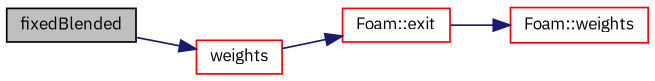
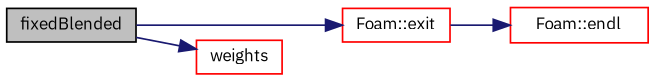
node "Foam::weights": label "Foam::weights" -> "Foam::endl"
edge "weights" -> "Foam::exit": now "fixedBlended" -> "Foam::exit"
